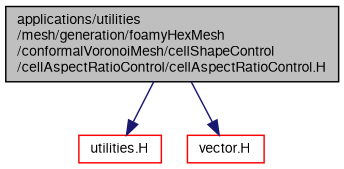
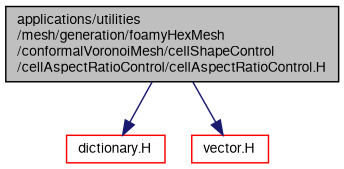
node "utilities.H": label "utilities.H" -> "dictionary.H"
